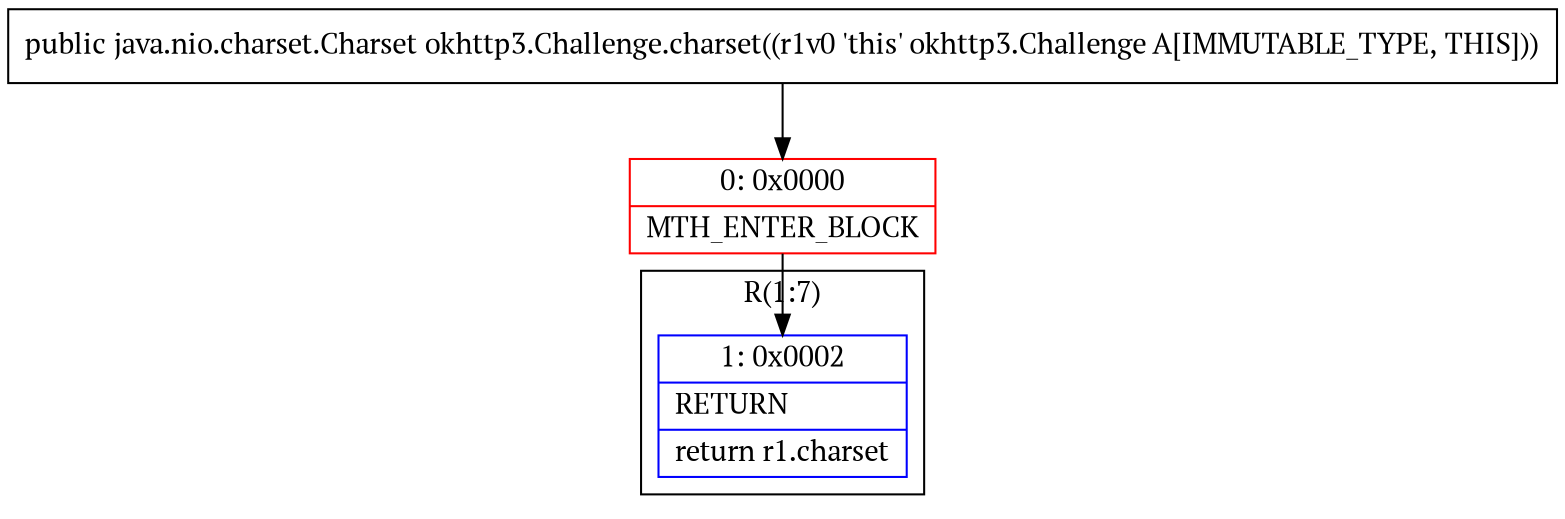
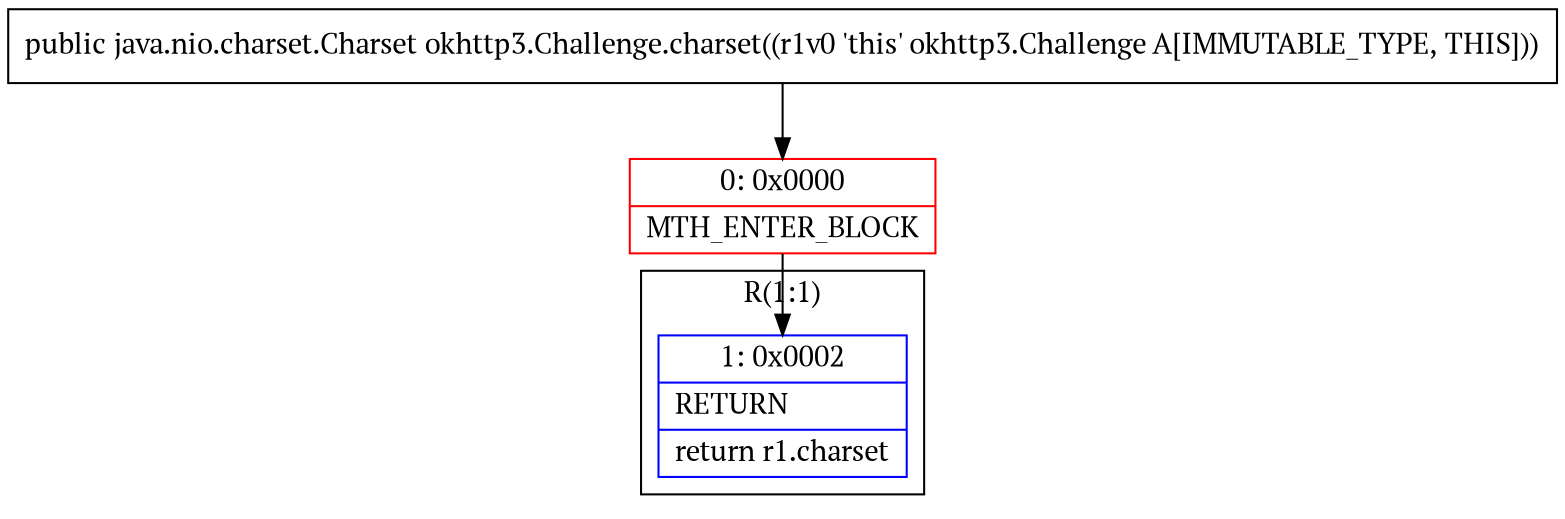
cluster "R(1:7)": label "R(1:7)" -> "R(1:1)"
